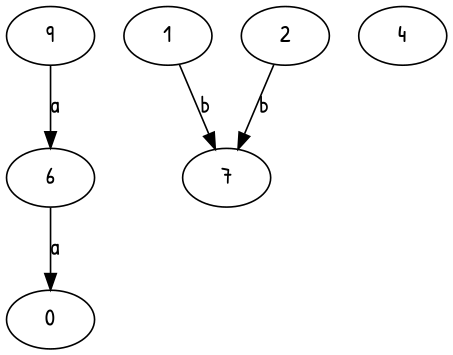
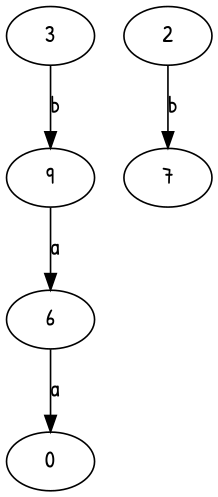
node "3": added
node "1": removed
node "4": removed
